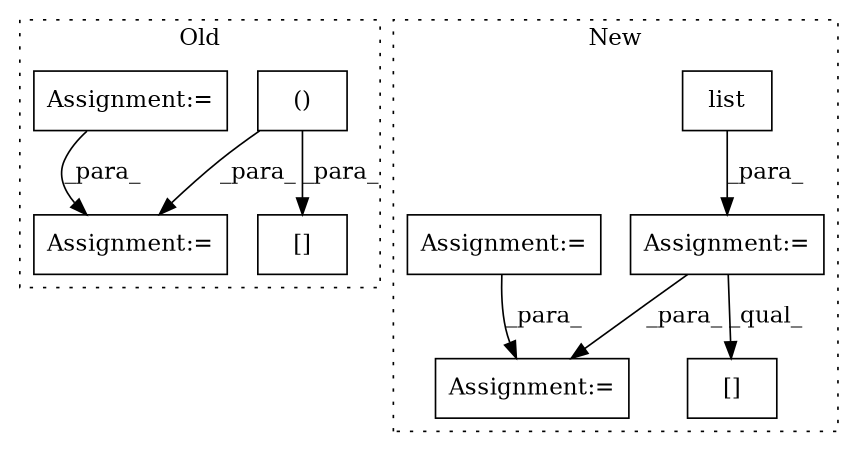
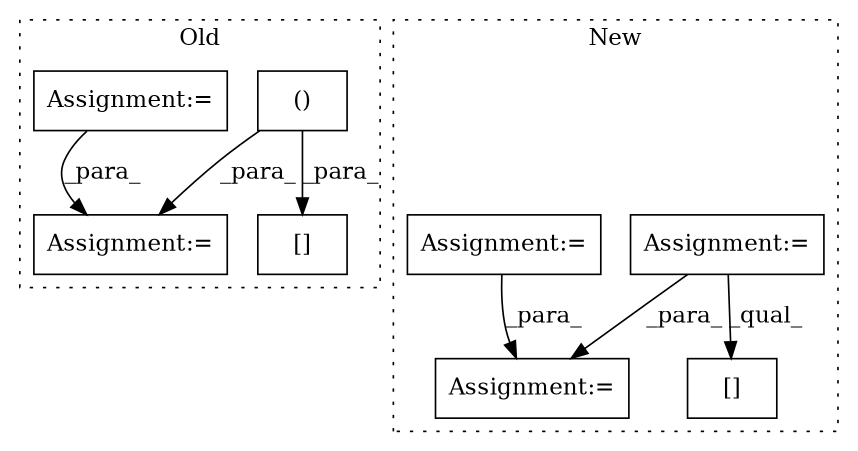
node "list": removed
